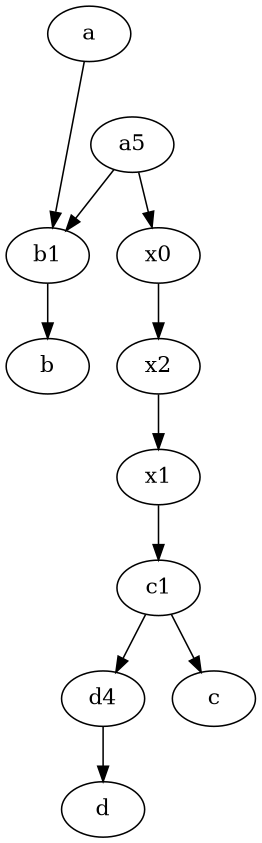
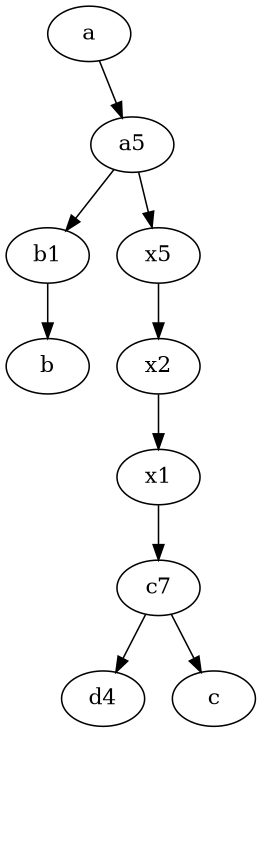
edge "a" -> "b1": now "a" -> "a5"
node "x0": label "x0" -> "x5"
node "c1": label "c1" -> "c7"
node "d": removed
